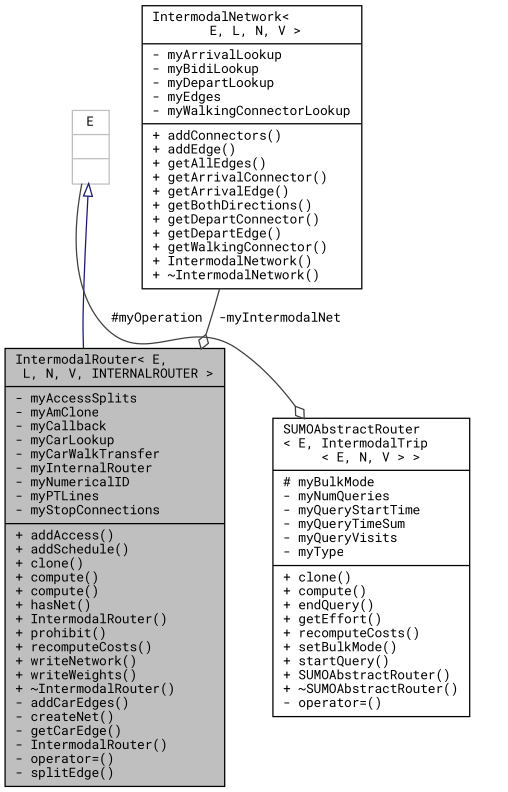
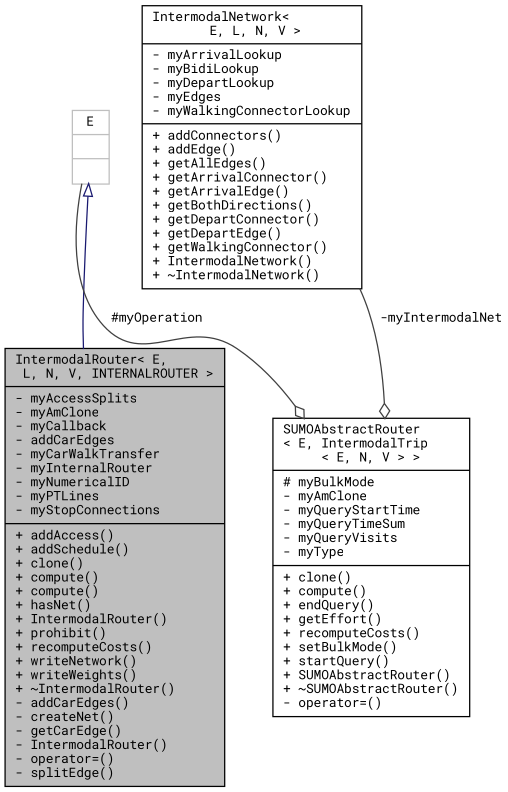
edge "IntermodalNetwork<" -> "IntermodalRouter< E,": now "IntermodalNetwork<" -> "SUMOAbstractRouter"
node "IntermodalRouter< E,": text "- myCarLookup" -> "- addCarEdges"
node "SUMOAbstractRouter": text "- myNumQueries" -> "- myAmClone"
